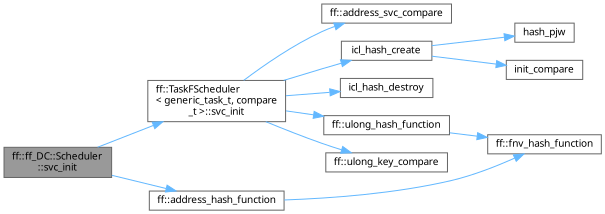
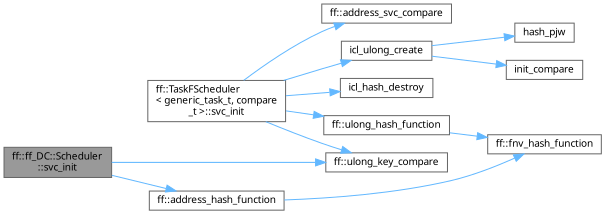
node "icl_hash_create": label "icl_hash_create" -> "icl_ulong_create"
edge "ff::ff_DC::Scheduler ::svc_init" -> "ff::TaskFScheduler < generic_task_t, compare _t >::svc_init": now "ff::ff_DC::Scheduler ::svc_init" -> "ff::ulong_key_compare"
